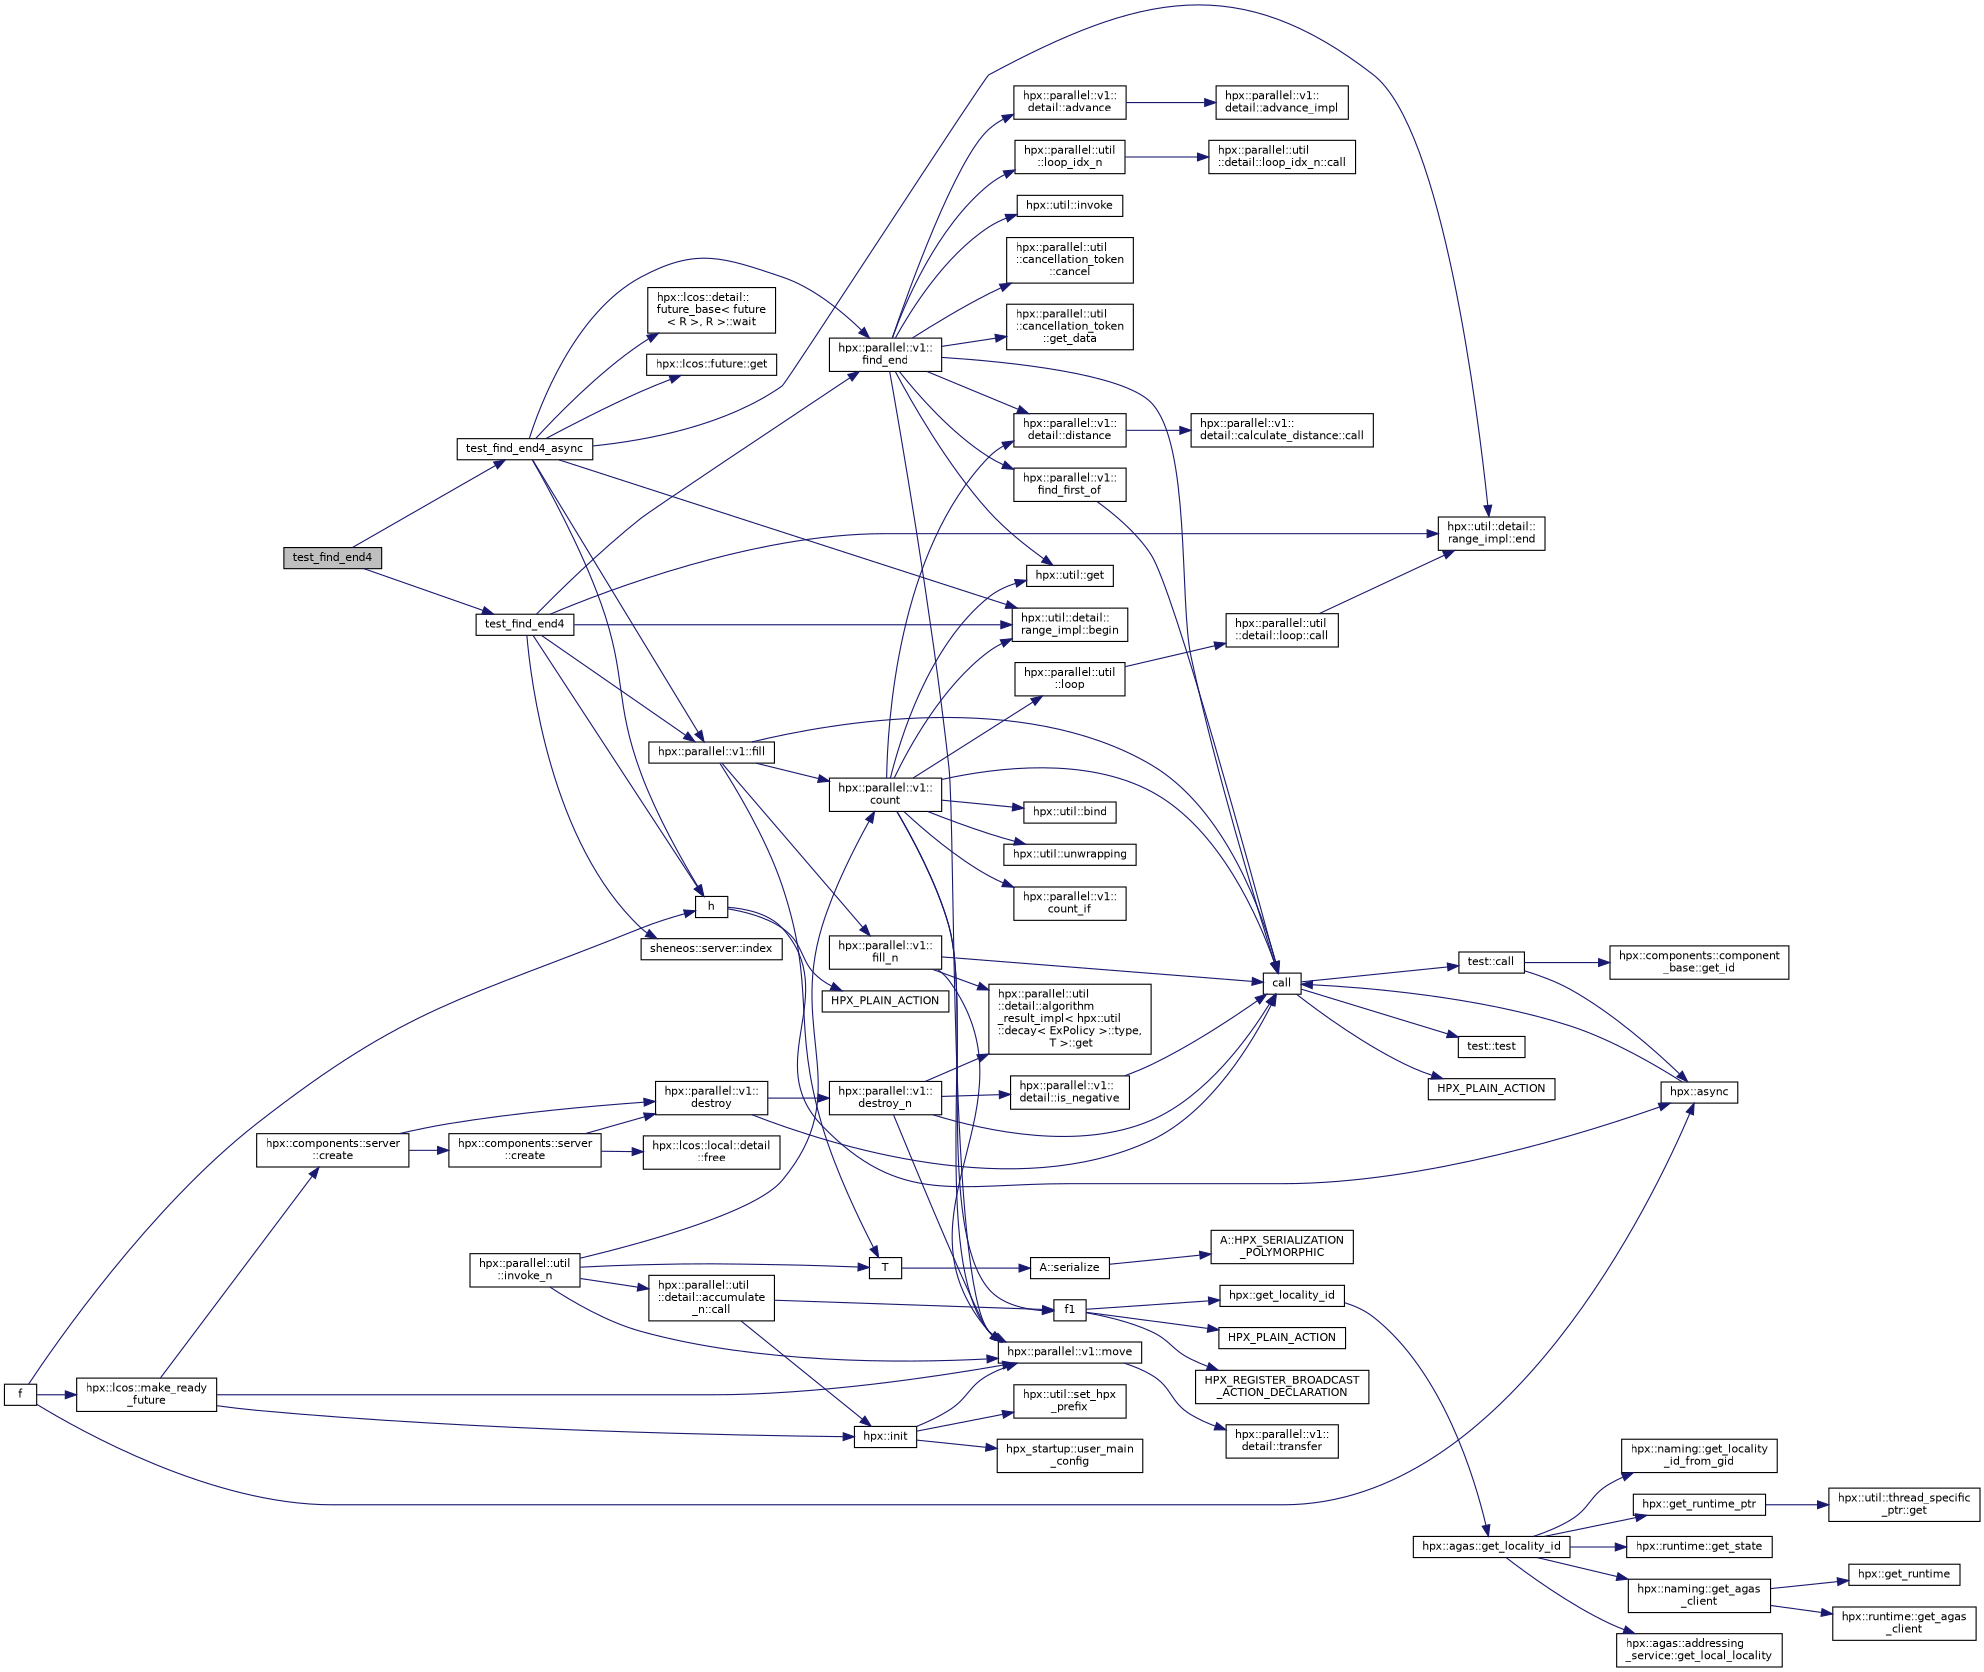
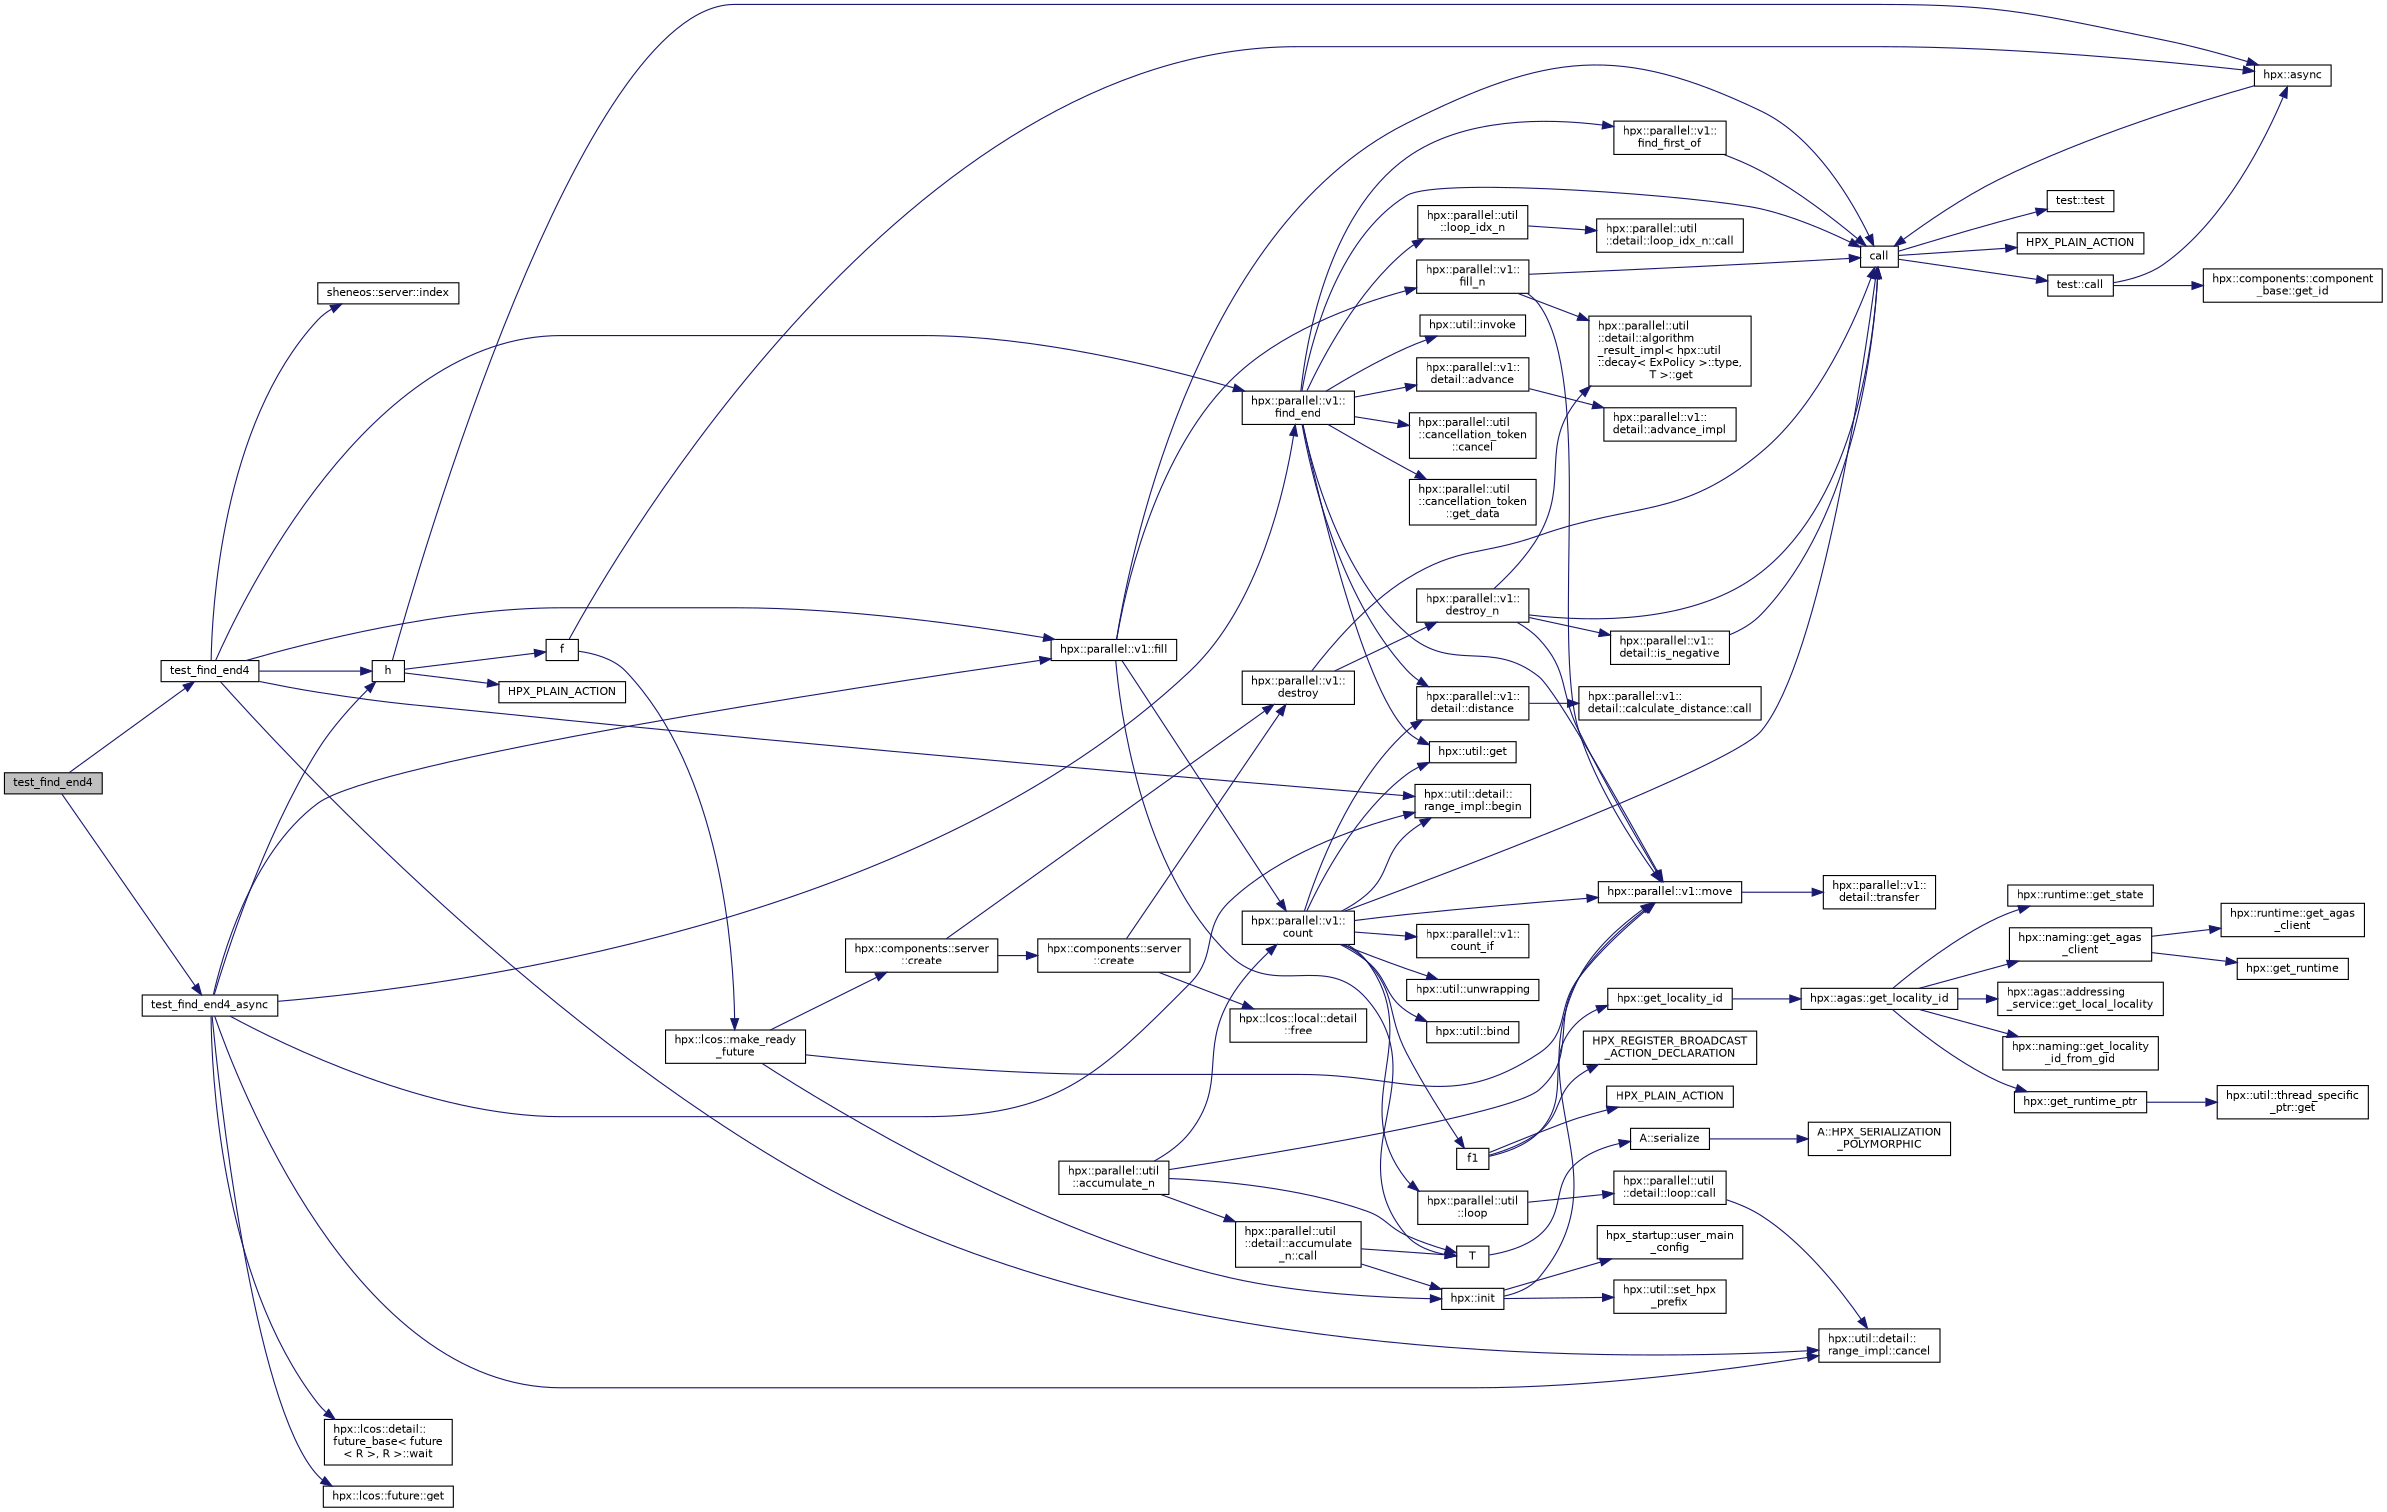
node "hpx::util::detail:: range_impl::end": label "hpx::util::detail:: range_impl::end" -> "hpx::util::detail:: range_impl::cancel"
edge "f" -> "h": reversed
node "hpx::parallel::util ::invoke_n": label "hpx::parallel::util ::invoke_n" -> "hpx::parallel::util ::accumulate_n"
edge "hpx::parallel::util ::detail::accumulate _n::call" -> "f1": now "hpx::parallel::util ::detail::accumulate _n::call" -> "T"
